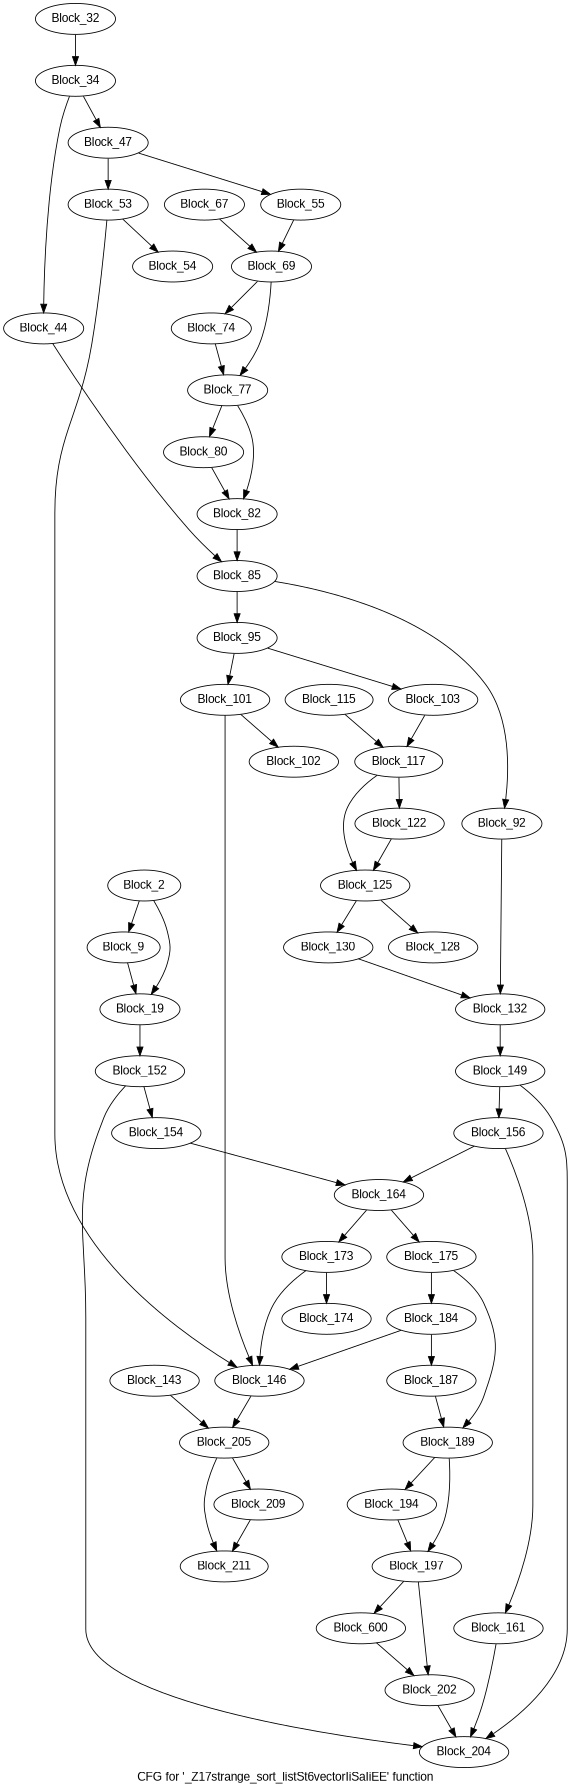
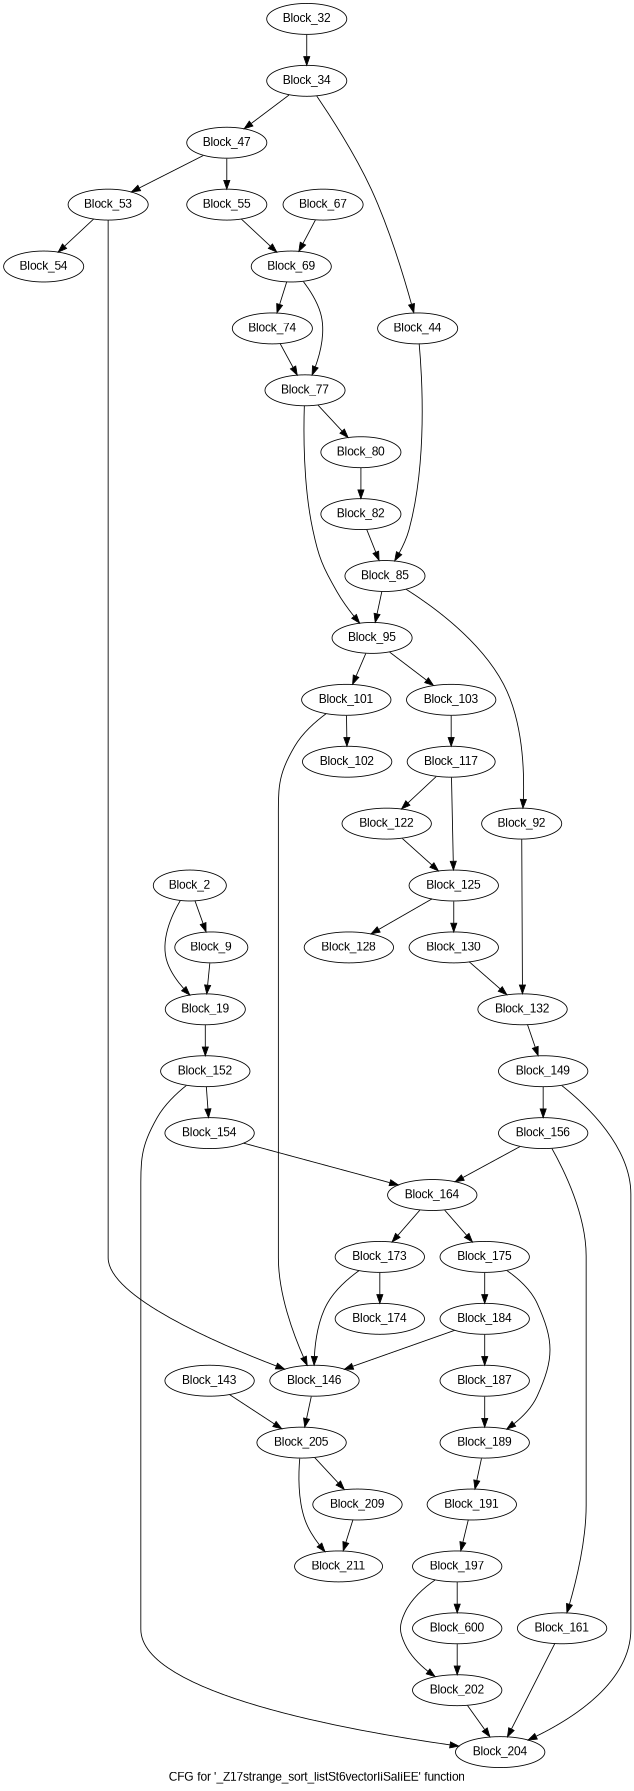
edge "Block_77" -> "Block_82": now "Block_77" -> "Block_95"
node "Block_115": removed
edge "Block_189" -> "Block_197": removed
node "Block_194": label "Block_194" -> "Block_191"
